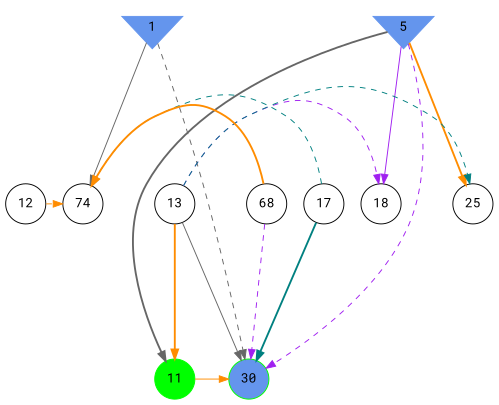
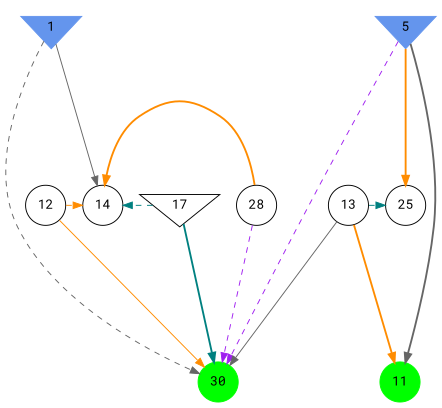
node "74": label "74" -> "14"
node "68": label "68" -> "28"
node "17": shape circle -> invtriangle
node "18": removed
edge "11" -> "30": now "12" -> "30"
node "30": fillcolor cornflowerblue -> green
